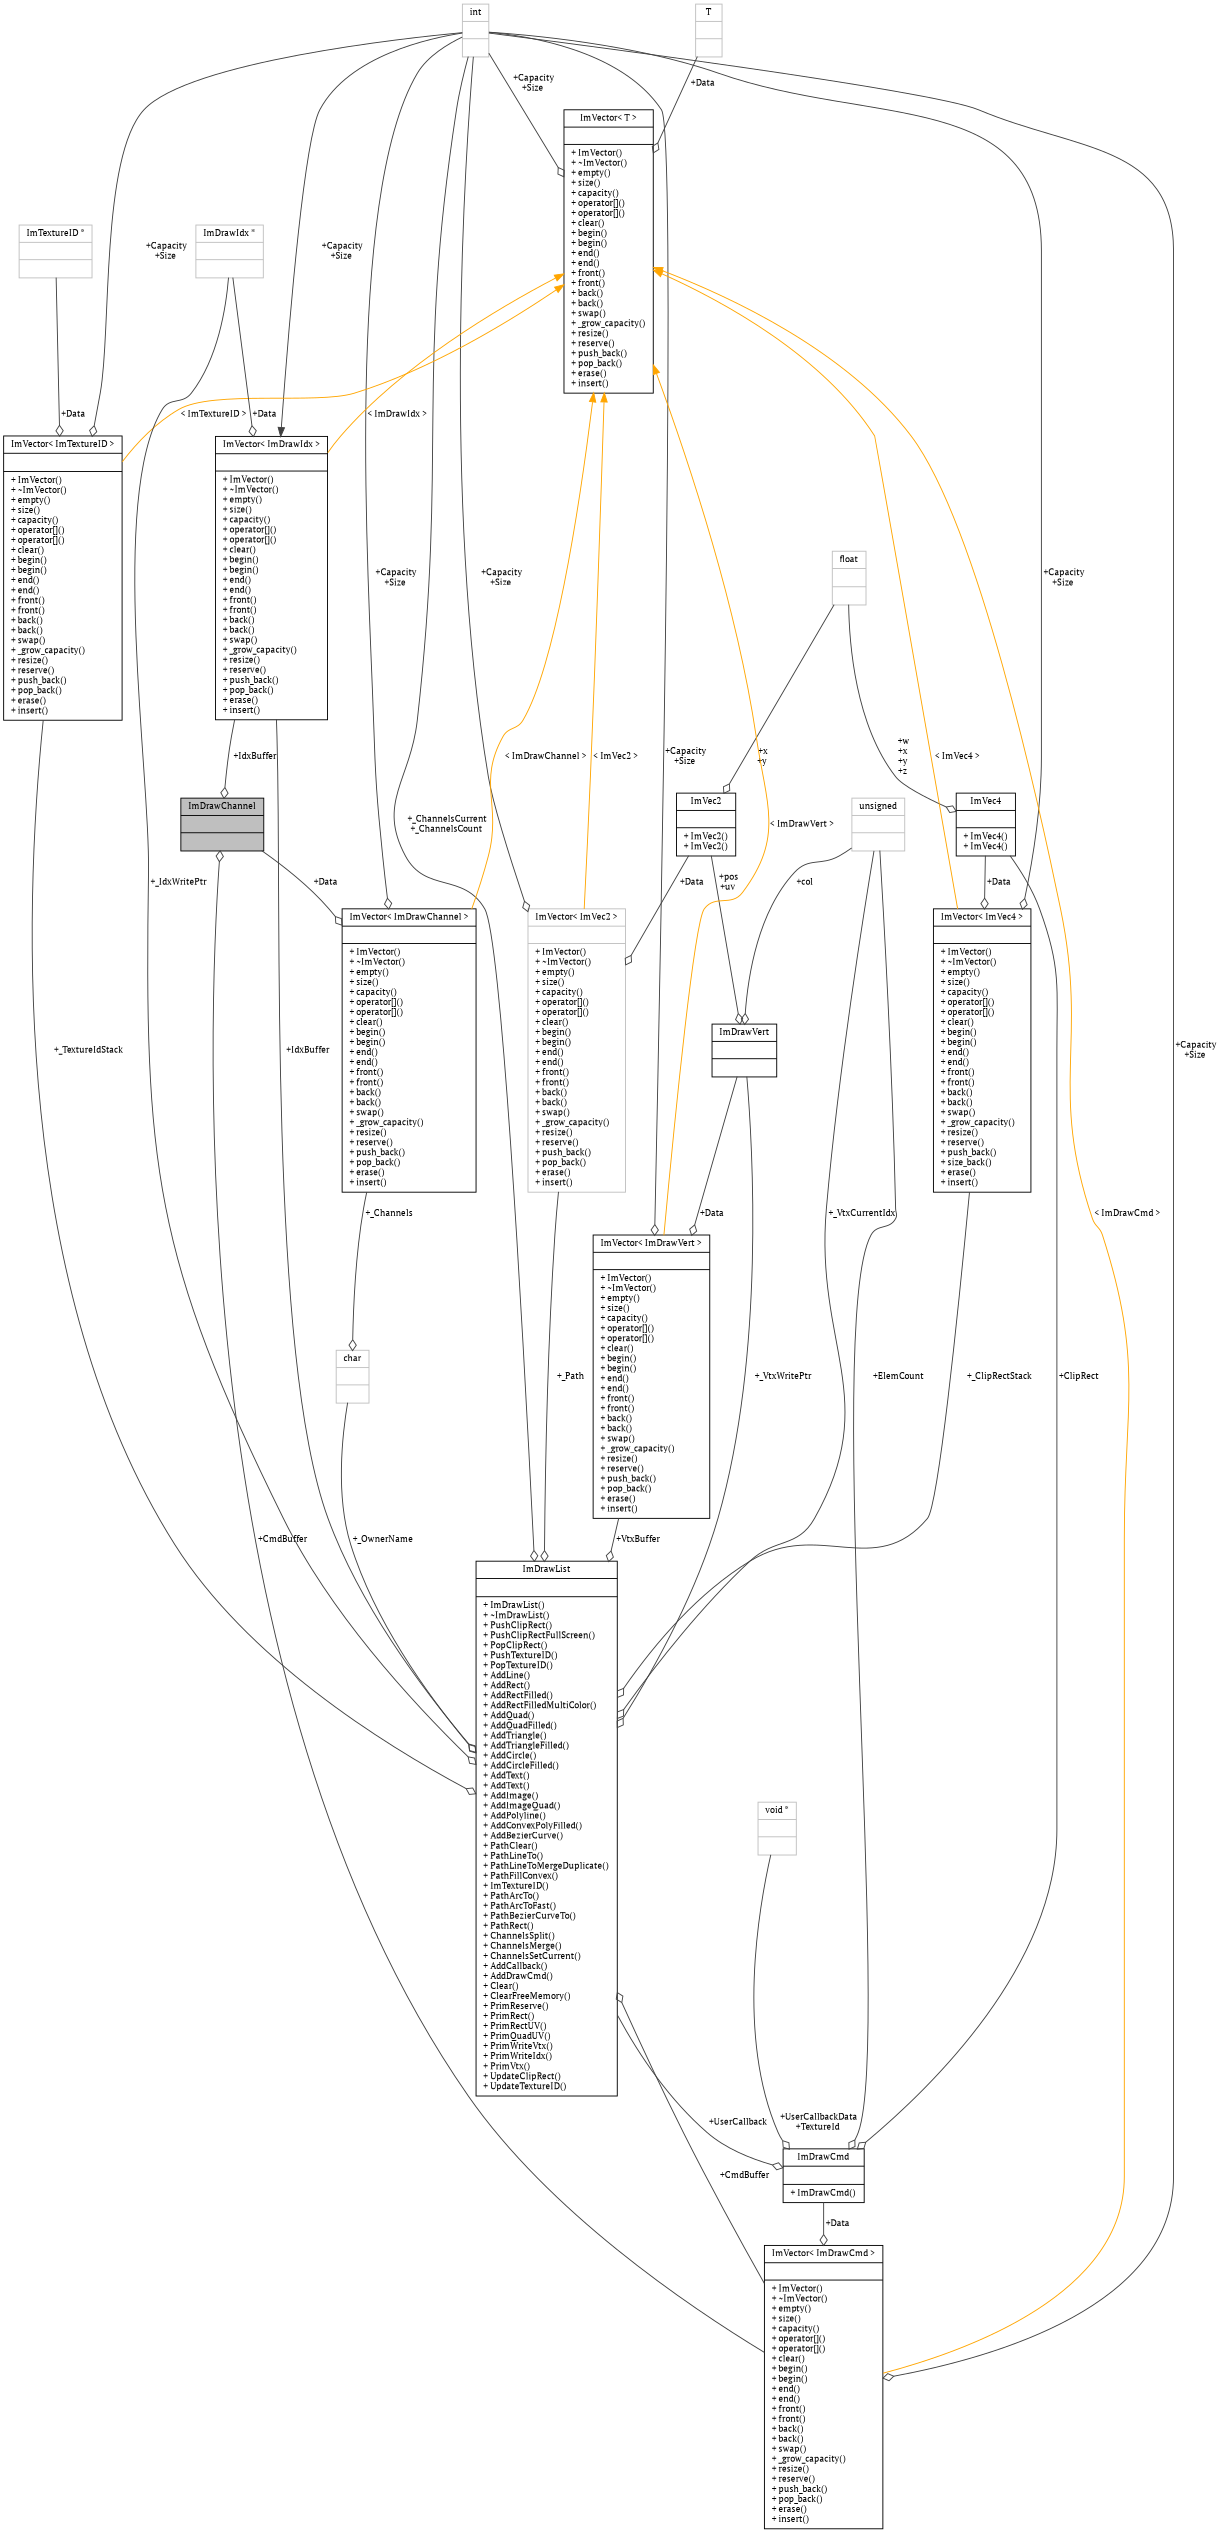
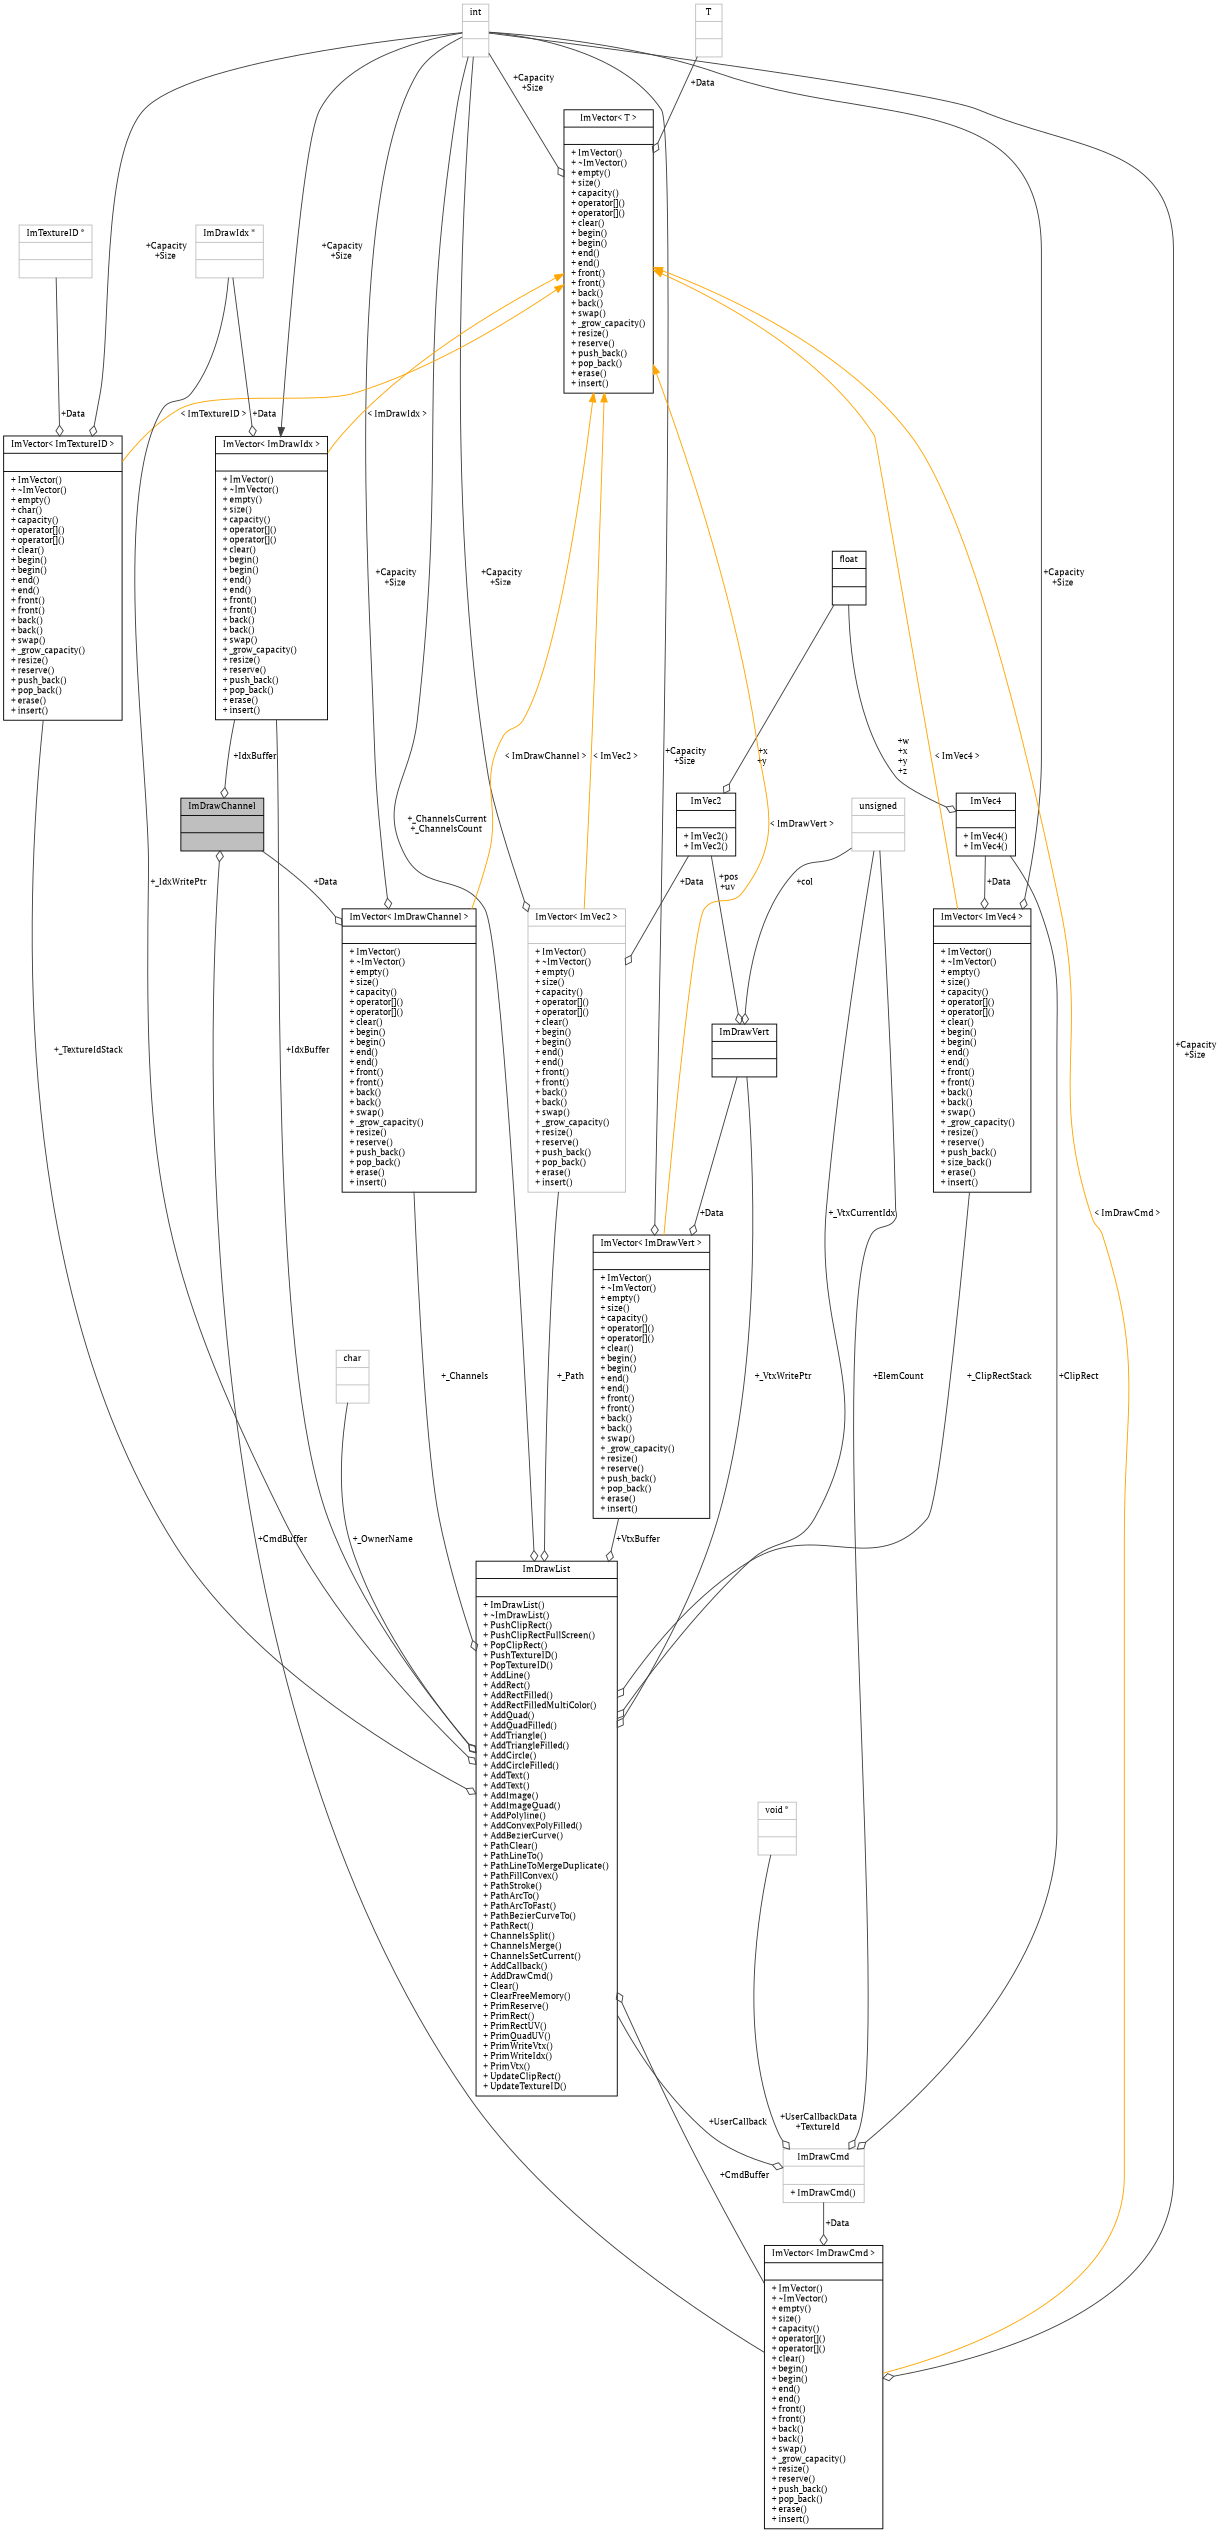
node "ImVector< ImTextureID >": text "+ size()" -> "+ char()"
node "float": color grey75 -> black
edge "ImVector< ImDrawChannel >" -> "char": now "ImVector< ImDrawChannel >" -> "ImDrawList"
node "ImDrawList": text "+ ImTextureID()" -> "+ PathStroke()"
node "ImDrawCmd": color black -> grey75
